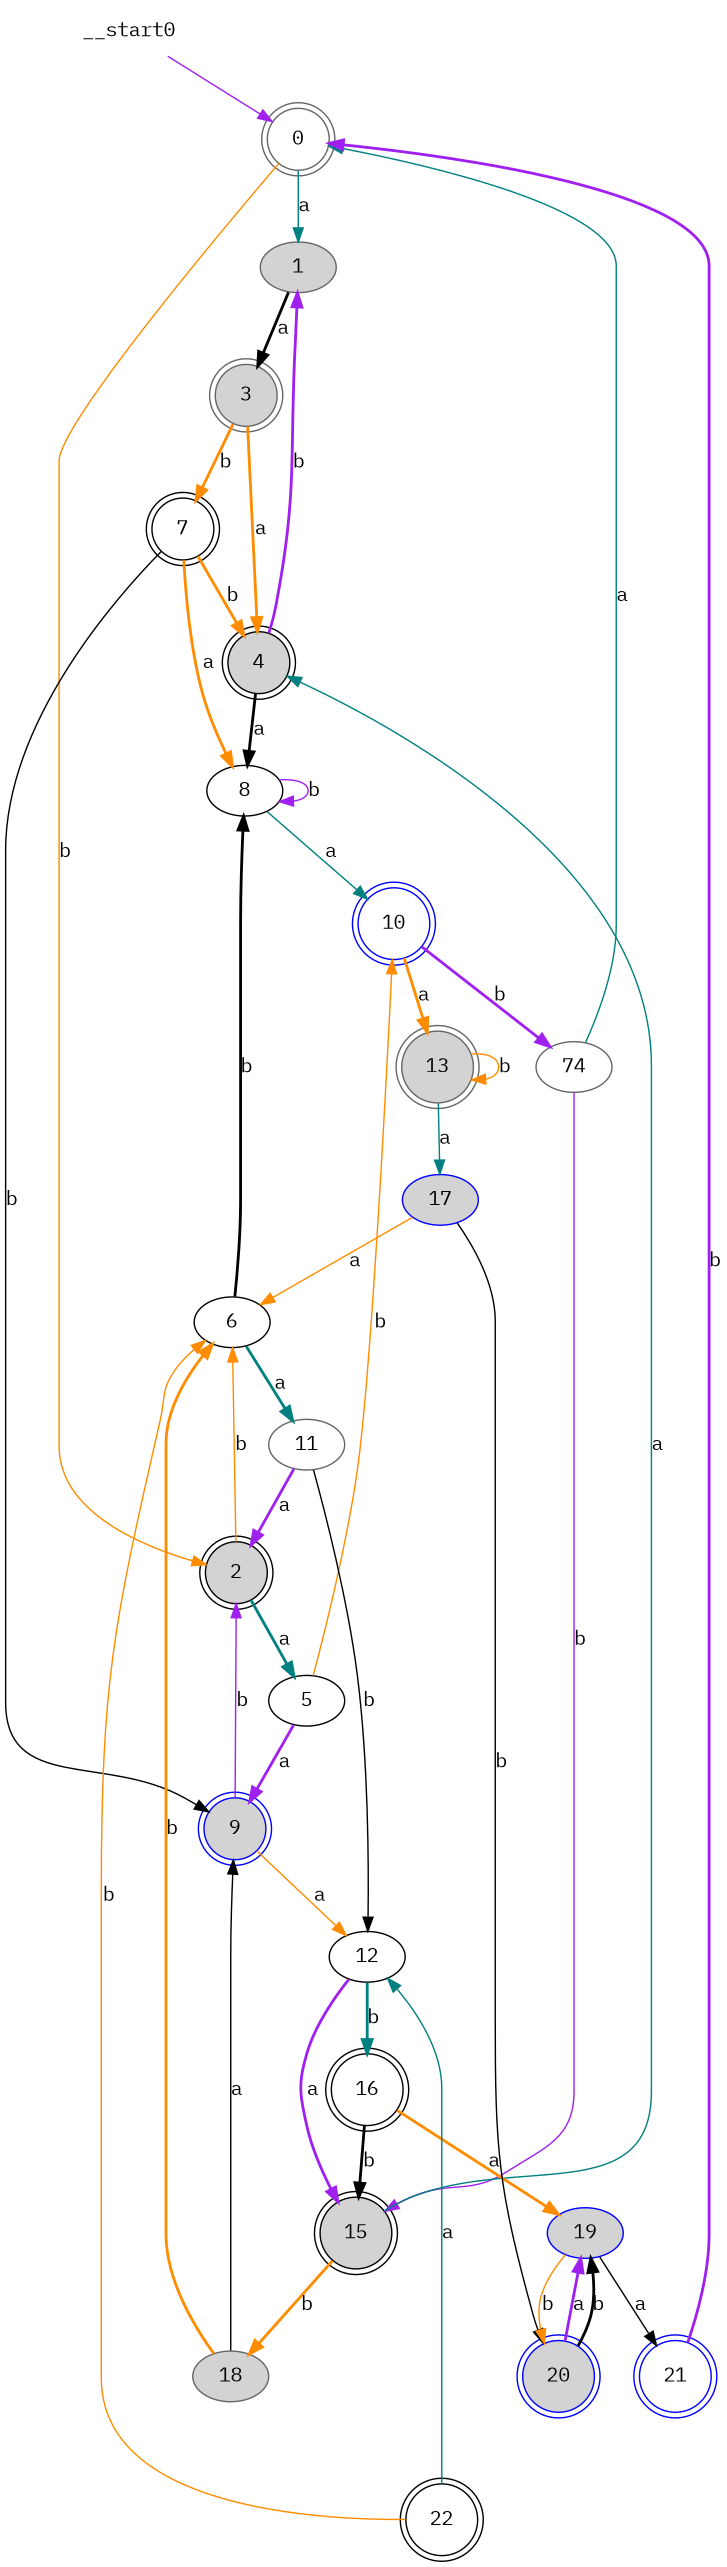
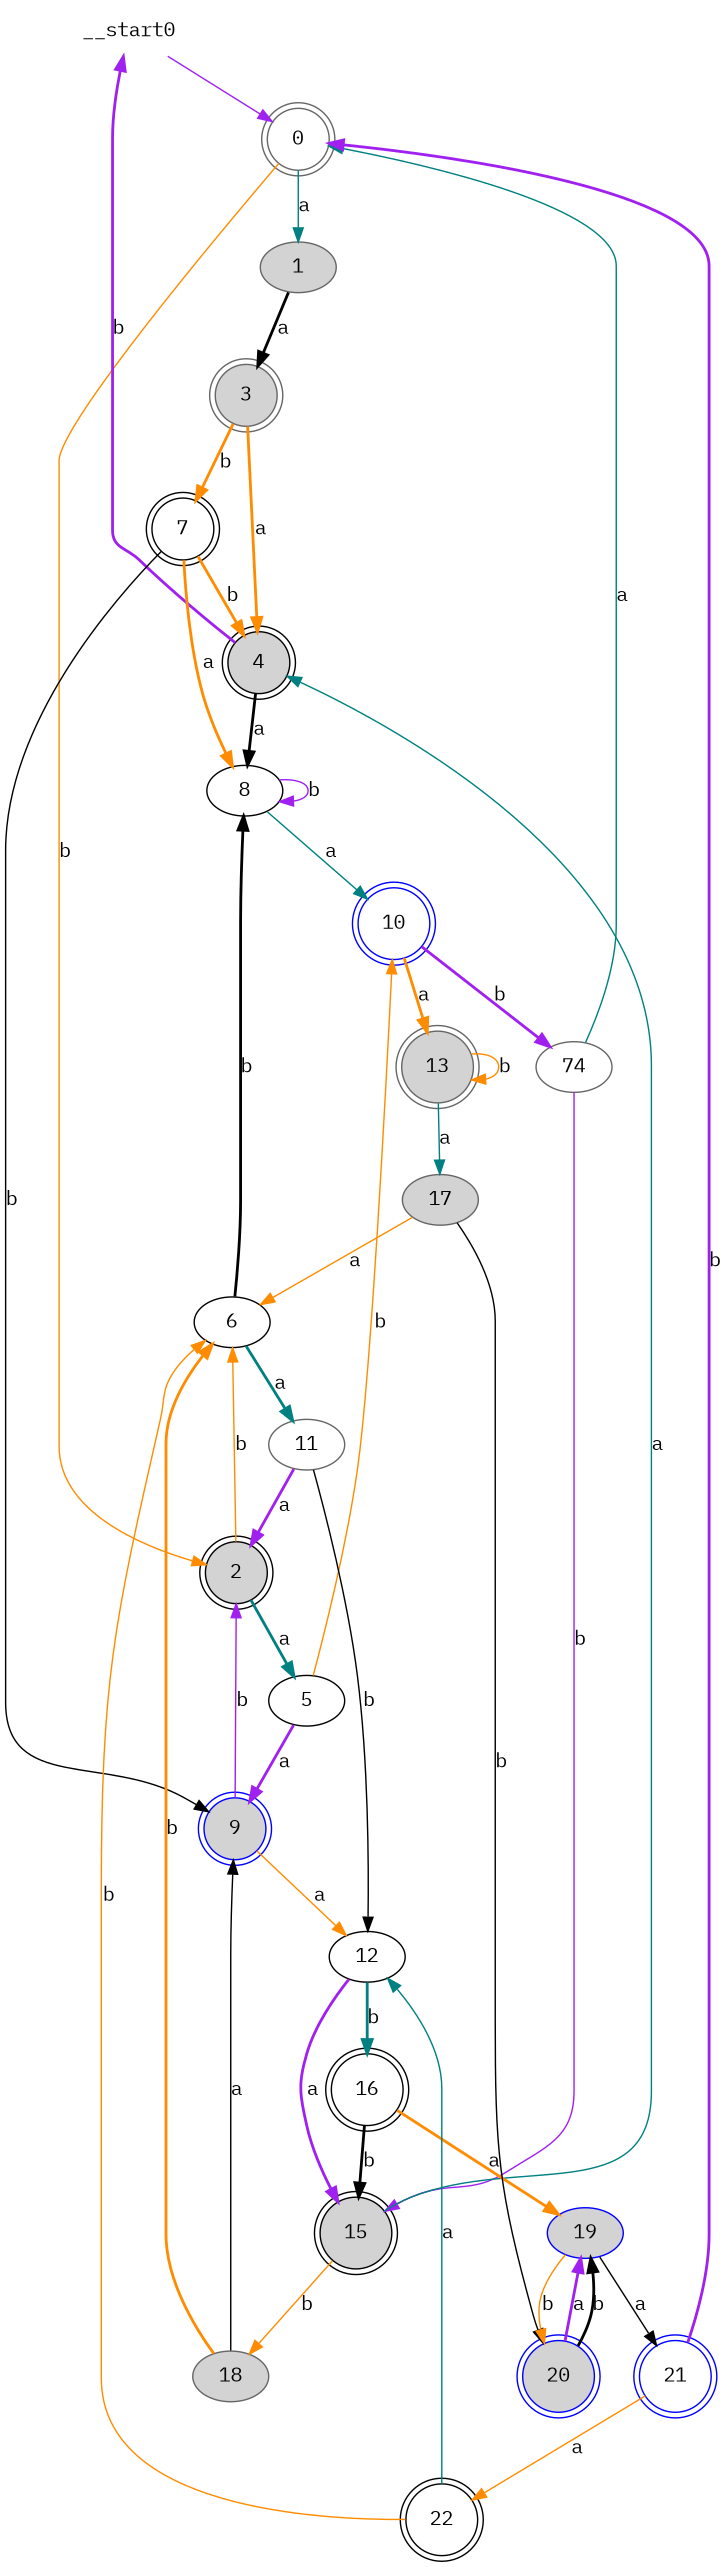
edge "4" -> "1": now "4" -> "__start0"
node "17": color blue -> gray40
edge "15" -> "18": style bold -> solid
edge "21" -> "22": added, label "a"
